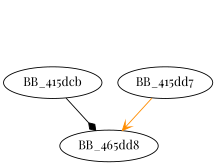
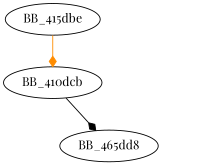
node "BB_415dbe": added
node "BB_415dcb": label "BB_415dcb" -> "BB_410dcb"
node "BB_415dd7": removed
